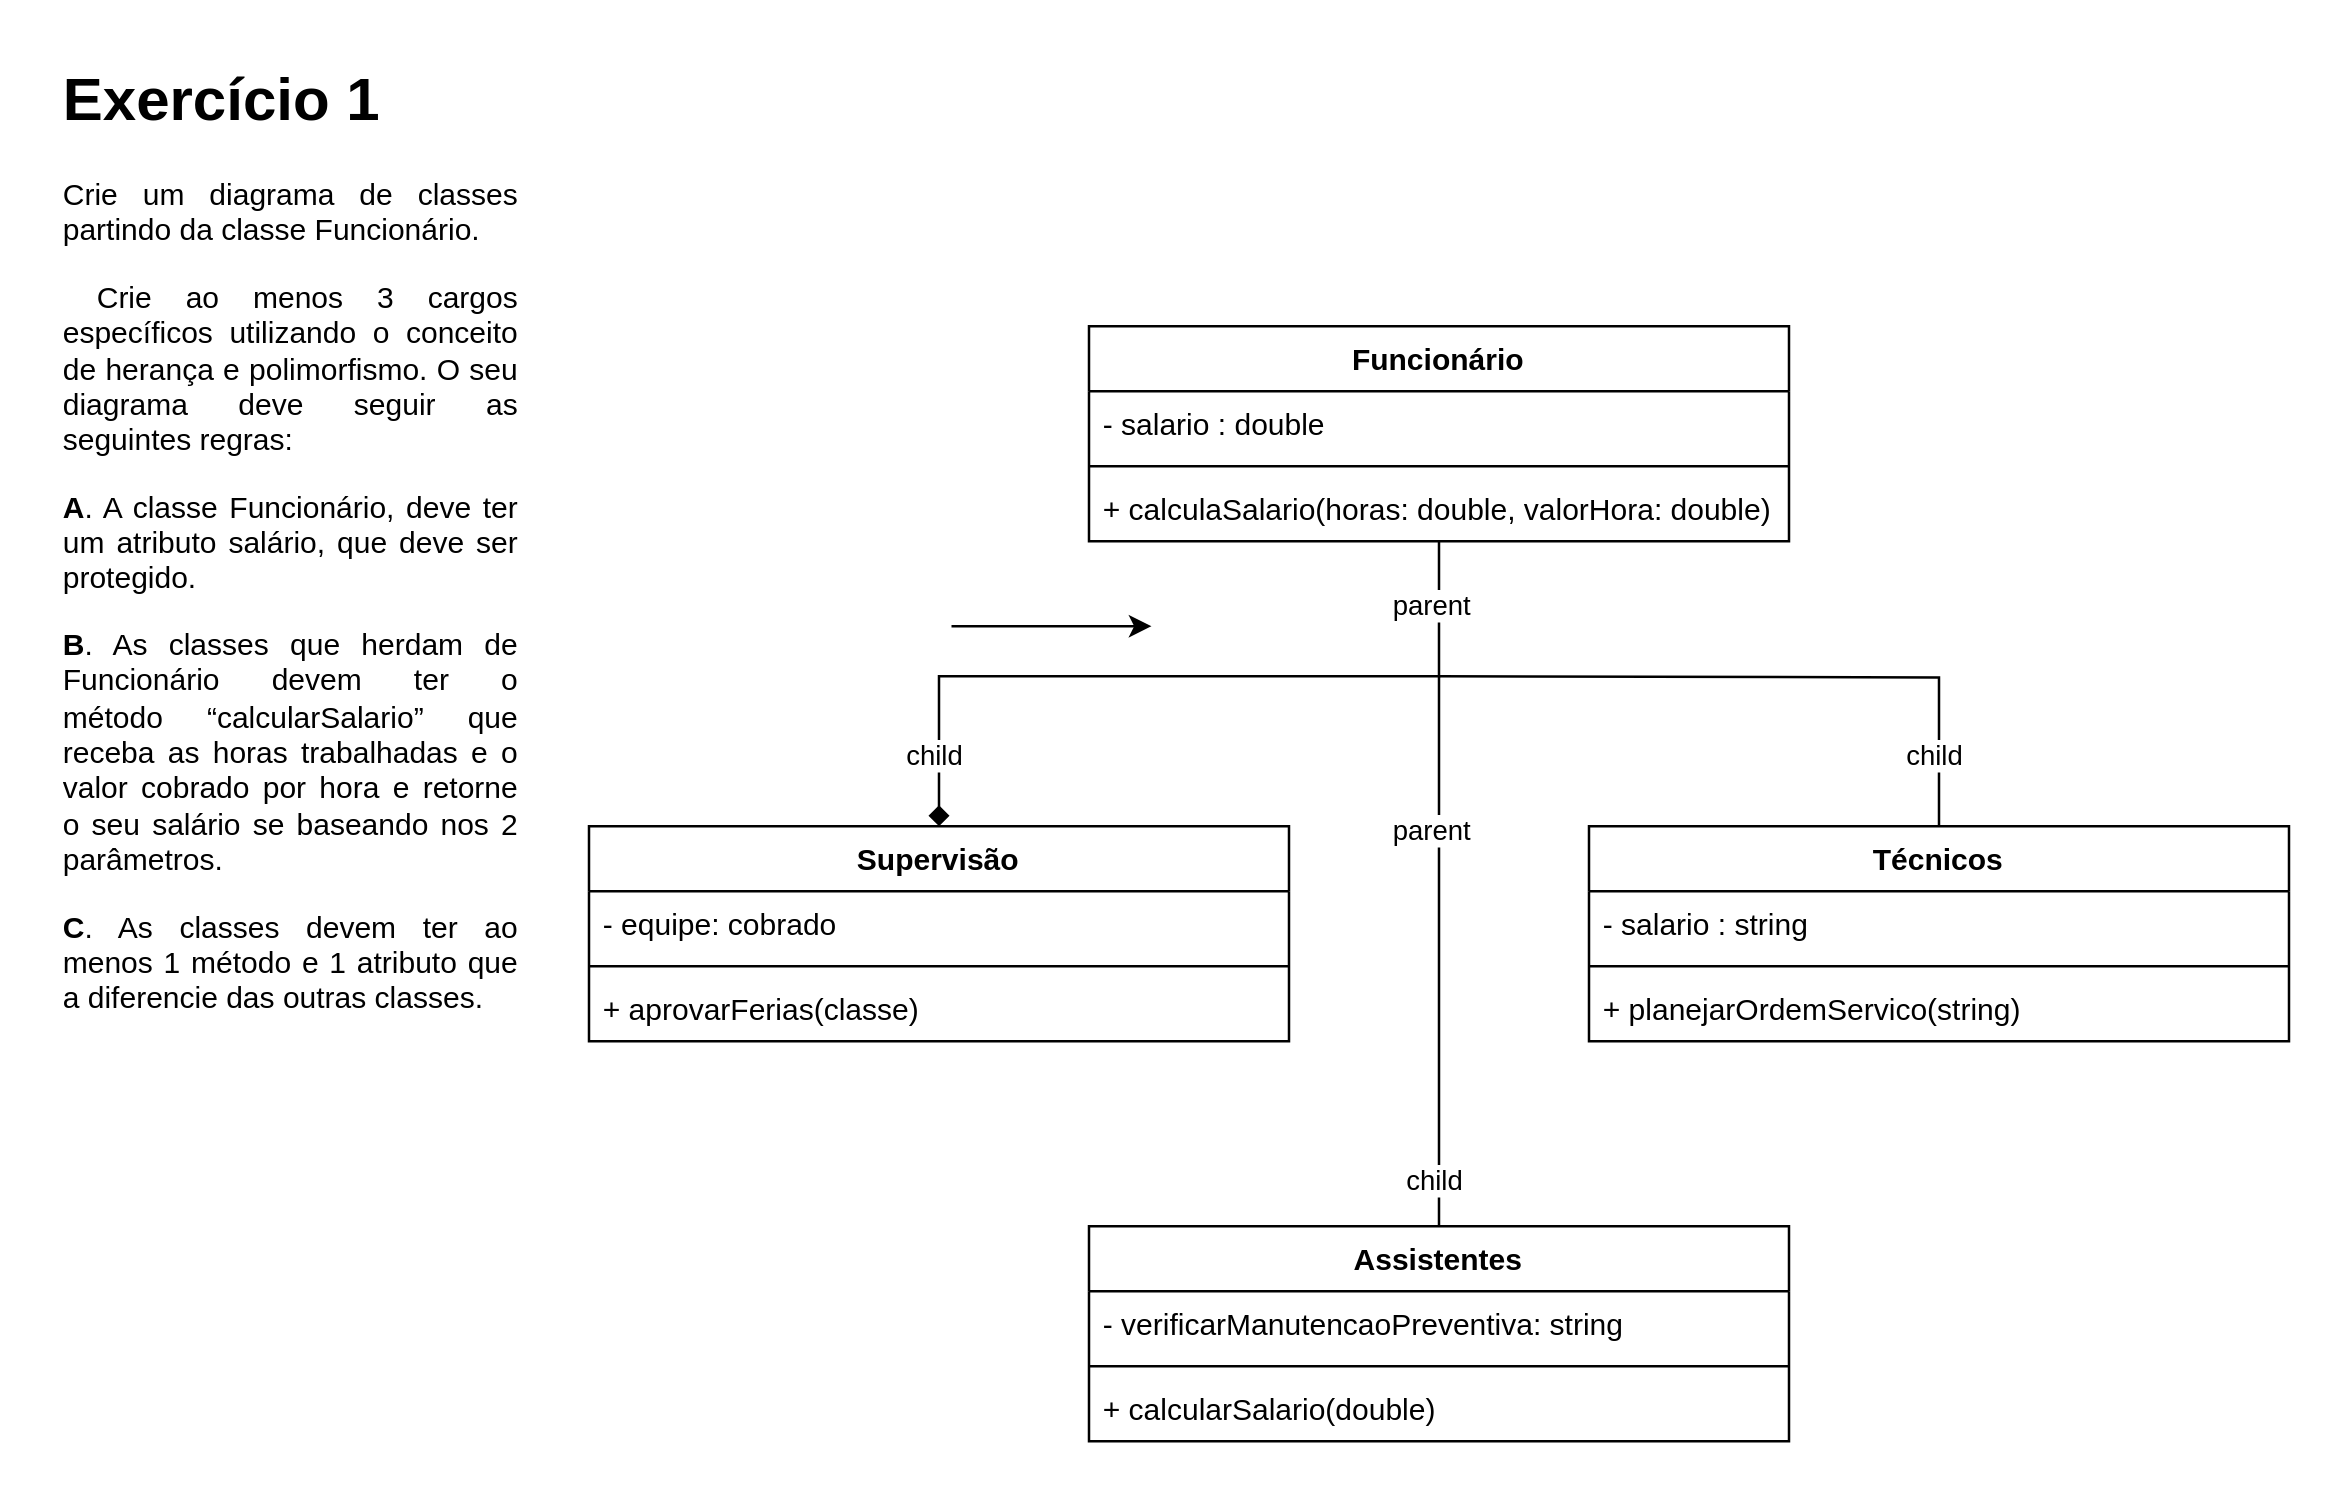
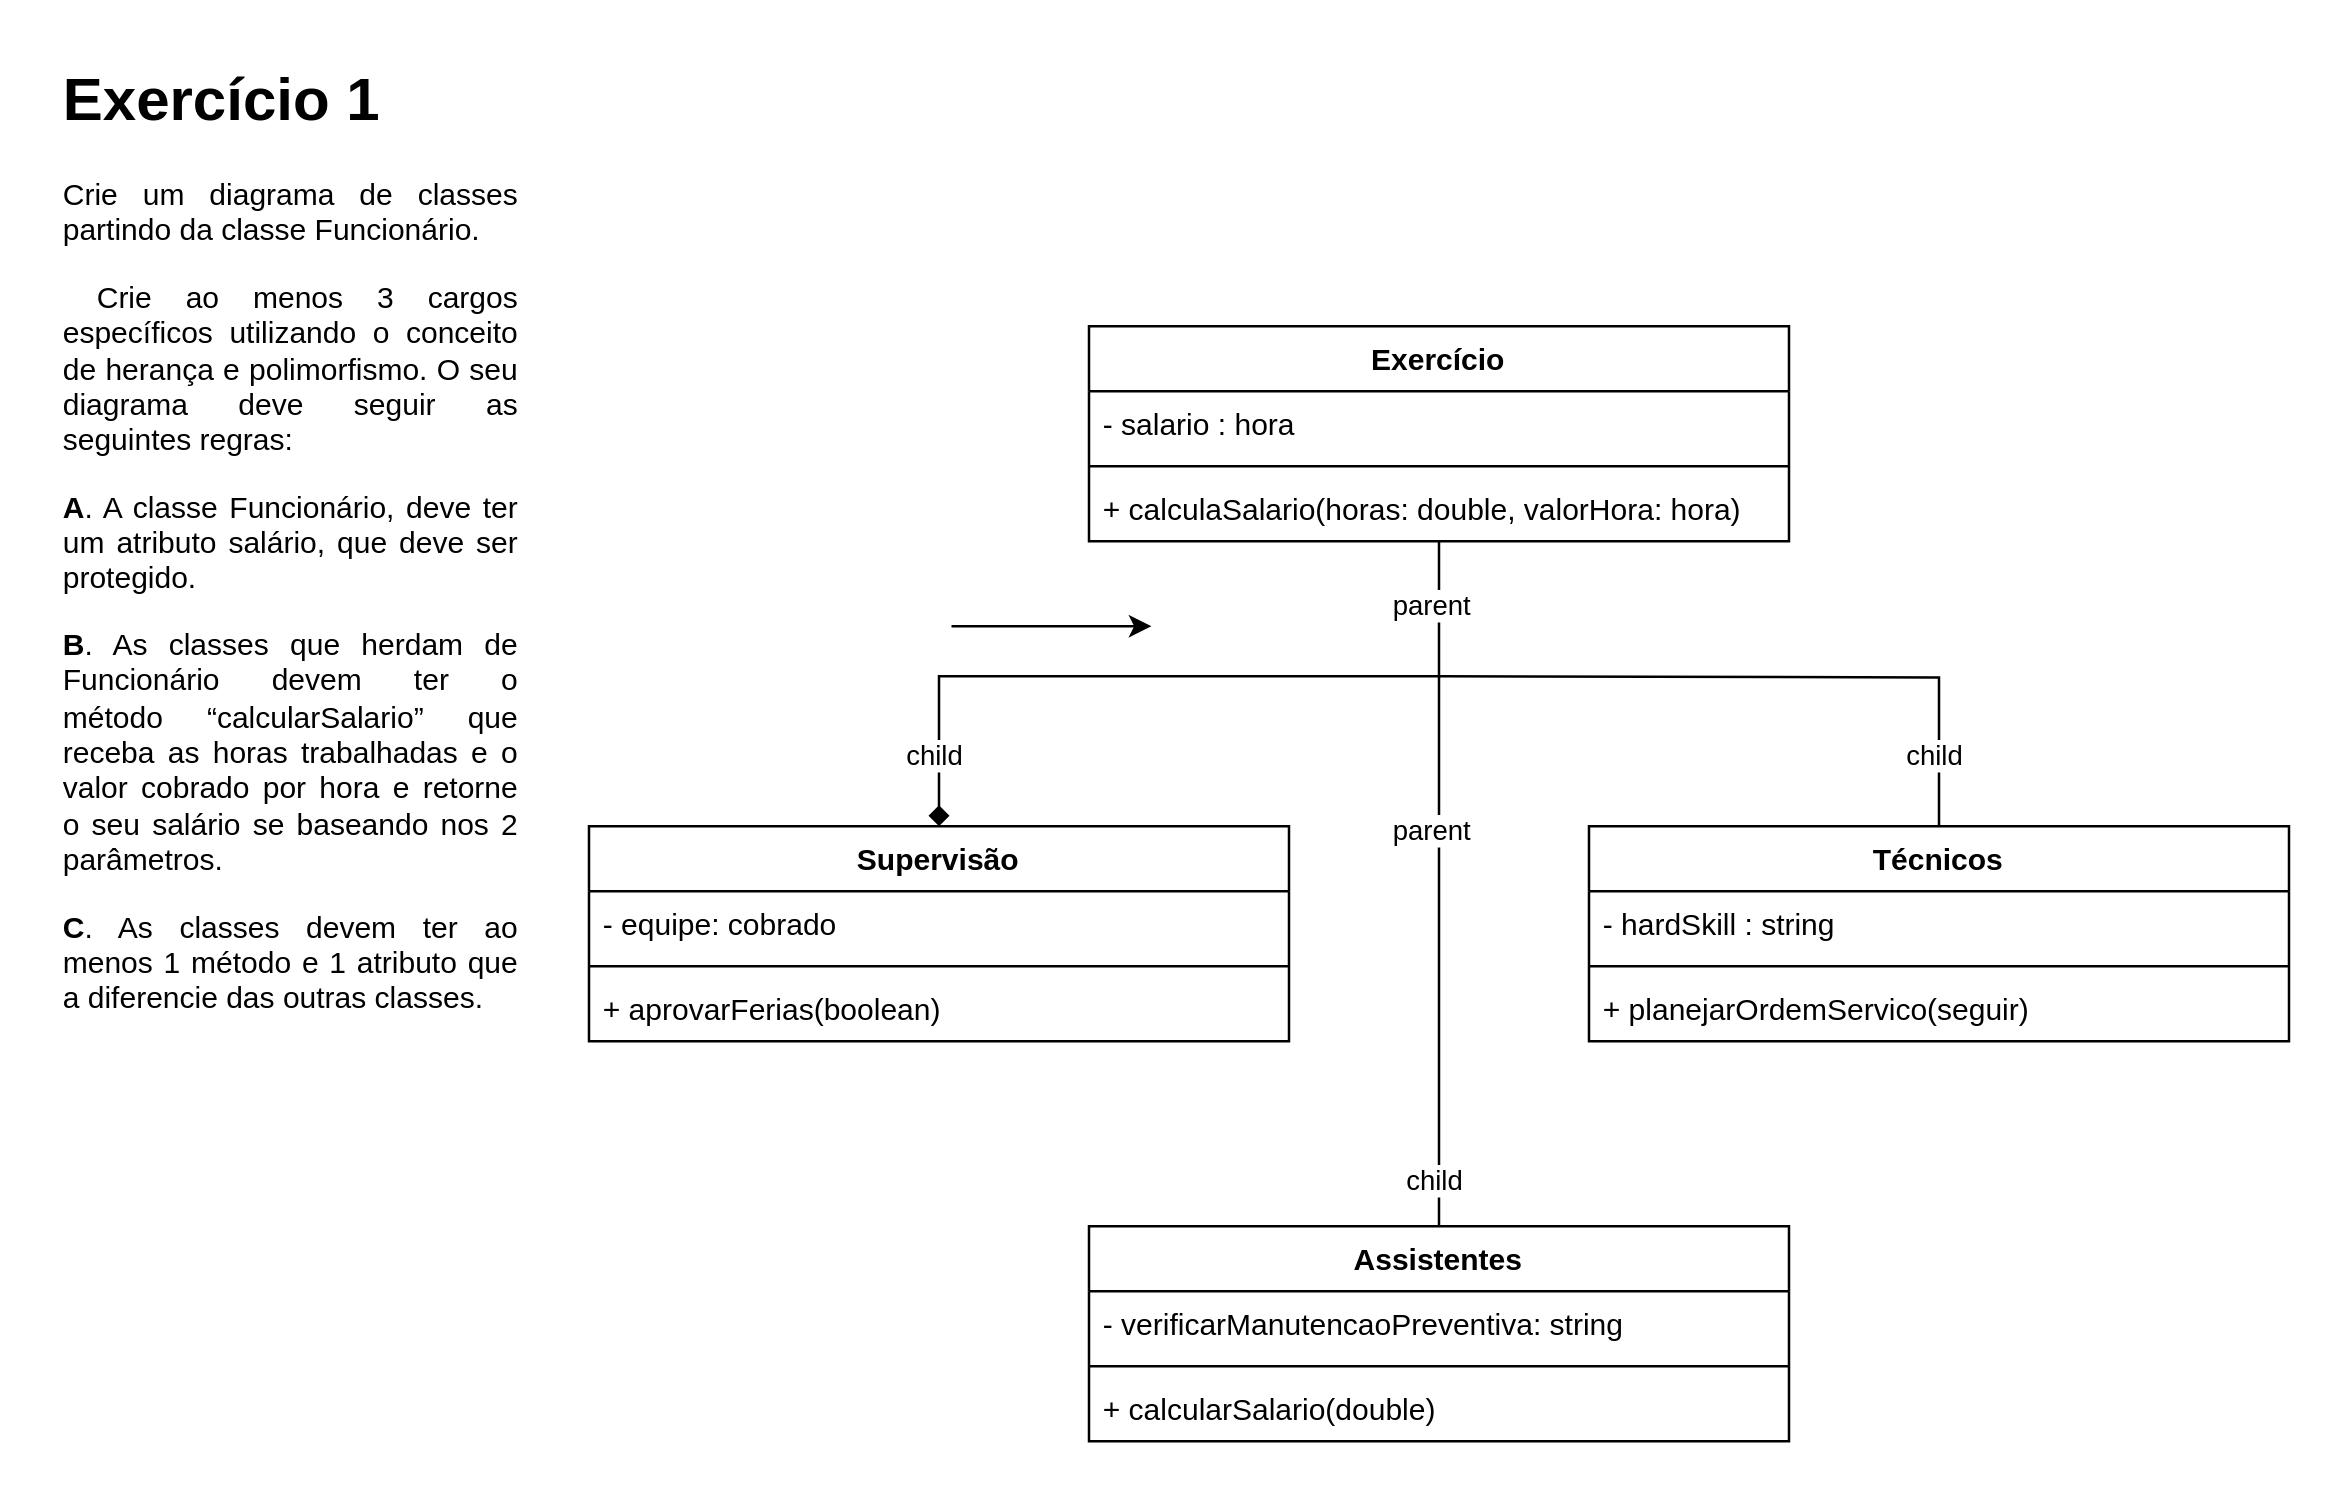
node "Funcionário": label "Funcionário" -> "Exercício"
node "- salario : double": label "- salario : double" -> "- salario : hora"
node "+ calculaSalario(horas: double, valorHora: double)": label "+ calculaSalario(horas: double, valorHora: double)" -> "+ calculaSalario(horas: double, valorHora: hora)"
node "- salario : string": label "- salario : string" -> "- hardSkill : string"
node "+ aprovarFerias(classe)": label "+ aprovarFerias(classe)" -> "+ aprovarFerias(boolean)"
node "+ planejarOrdemServico(string)": label "+ planejarOrdemServico(string)" -> "+ planejarOrdemServico(seguir)"
